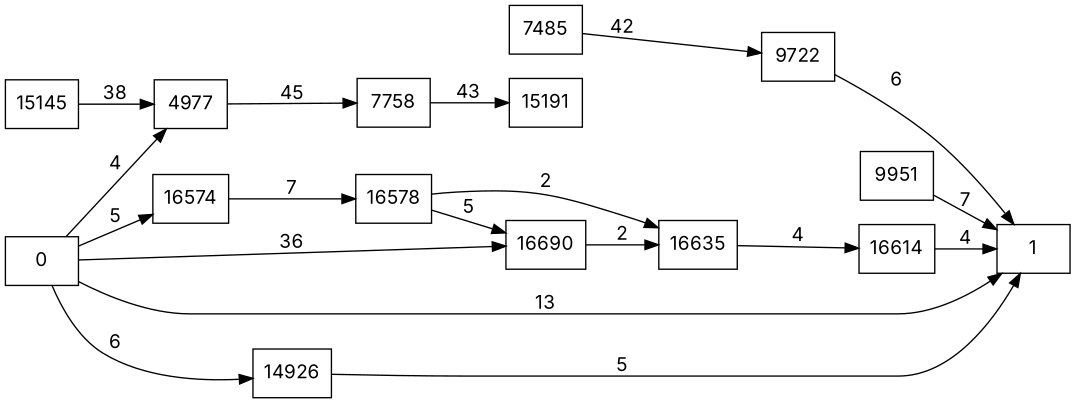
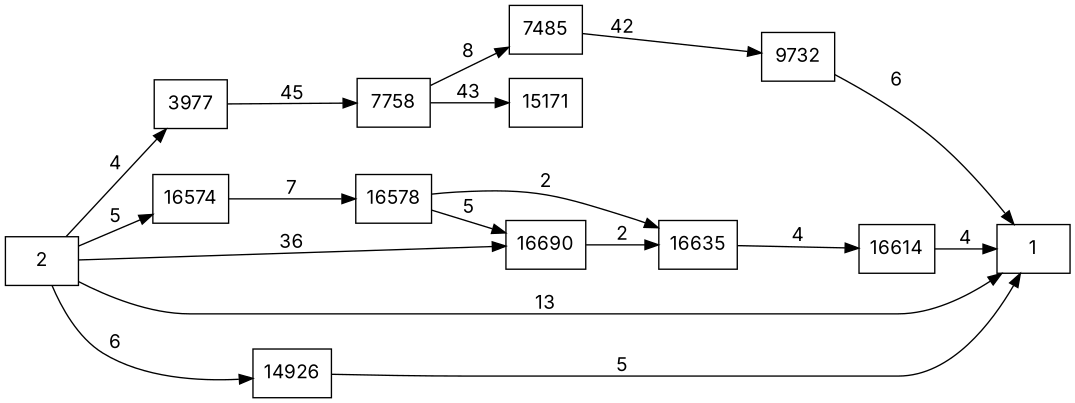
node "9722": label "9722" -> "9732"
edge "7758" -> "7485": added, label "8"
node "15191": label "15191" -> "15171"
node "15145": removed
node "4977": label "4977" -> "3977"
node "9951": removed
node "0": label "0" -> "2"
